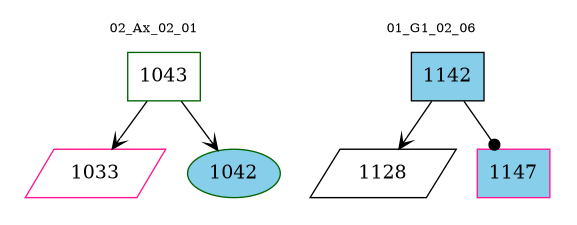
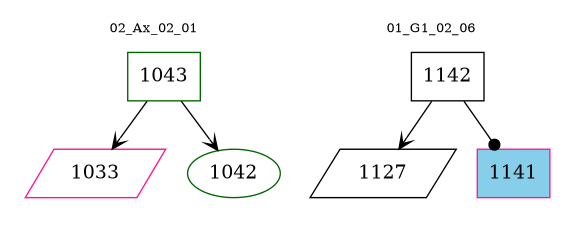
node "1142": fillcolor skyblue -> white
node "1042": fillcolor skyblue -> white
node "1128": label "1128" -> "1127"
node "1147": label "1147" -> "1141"
